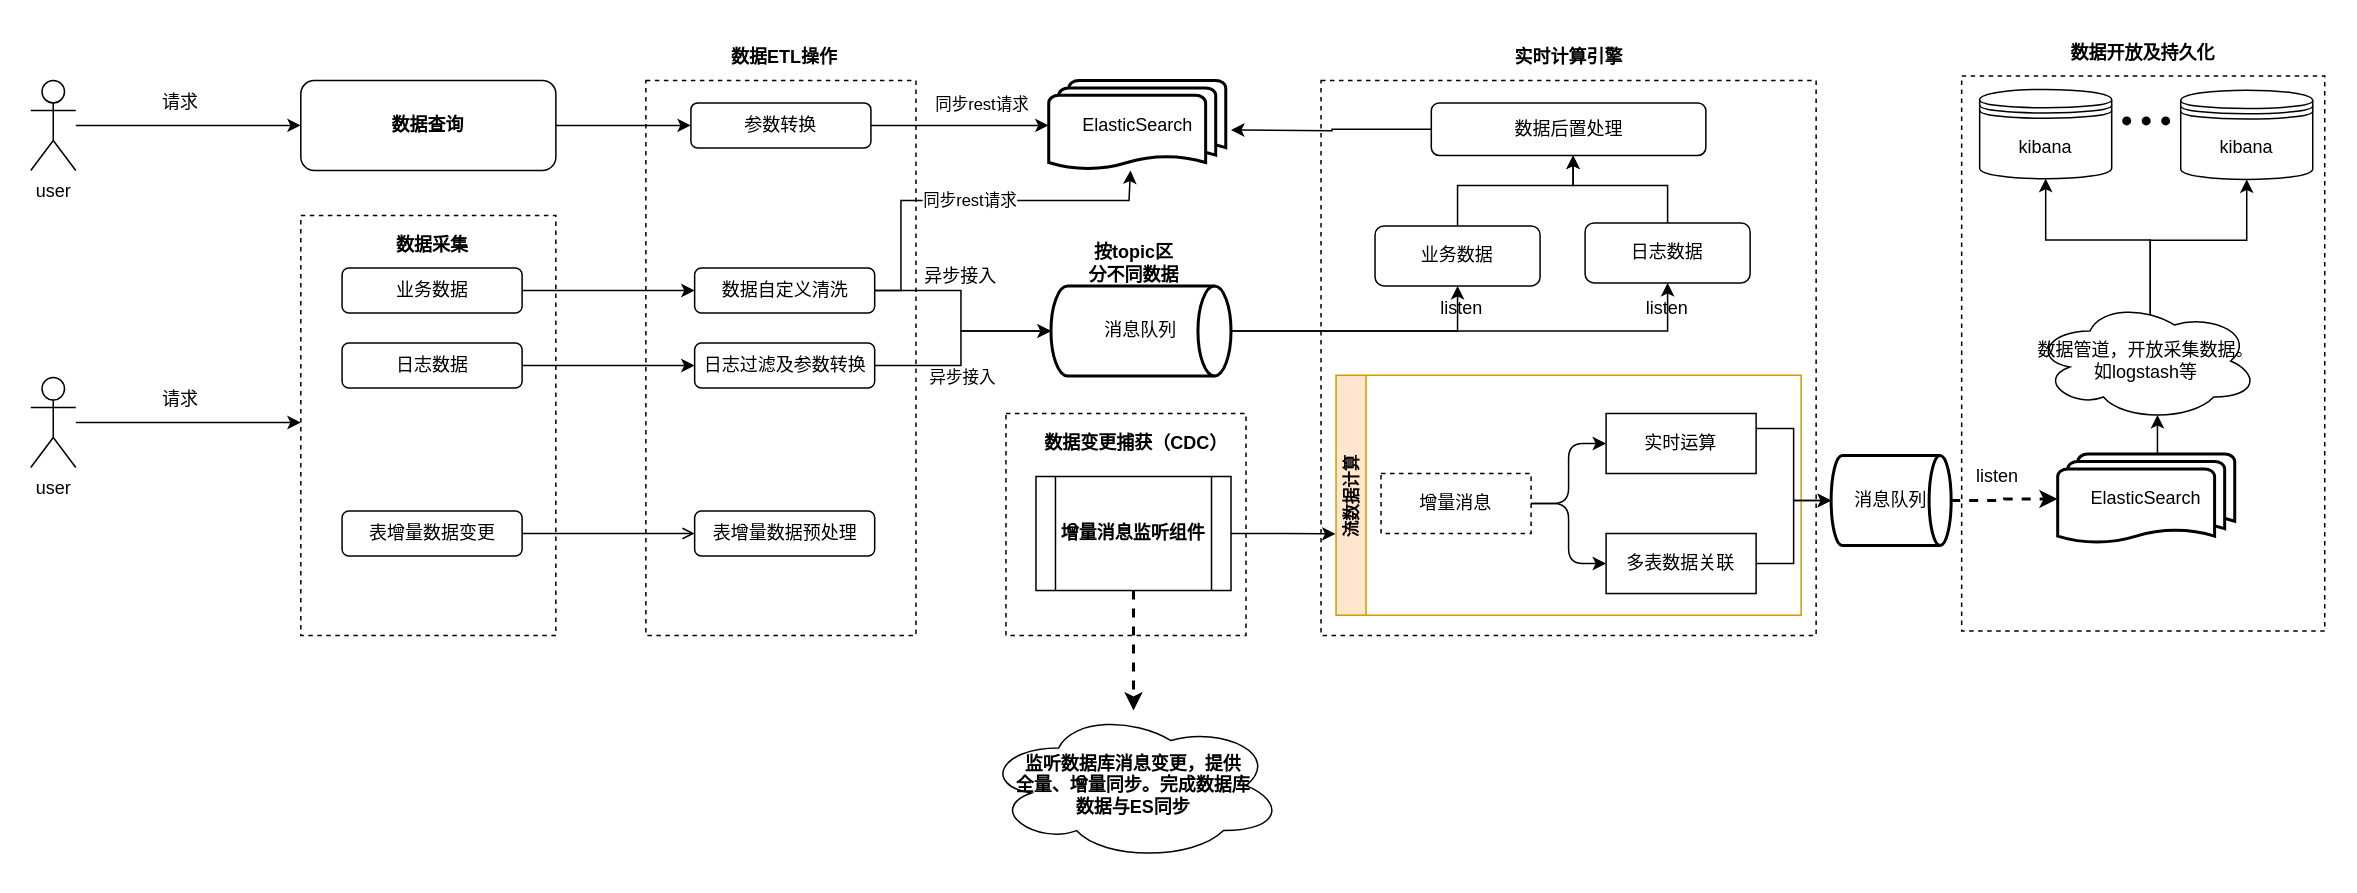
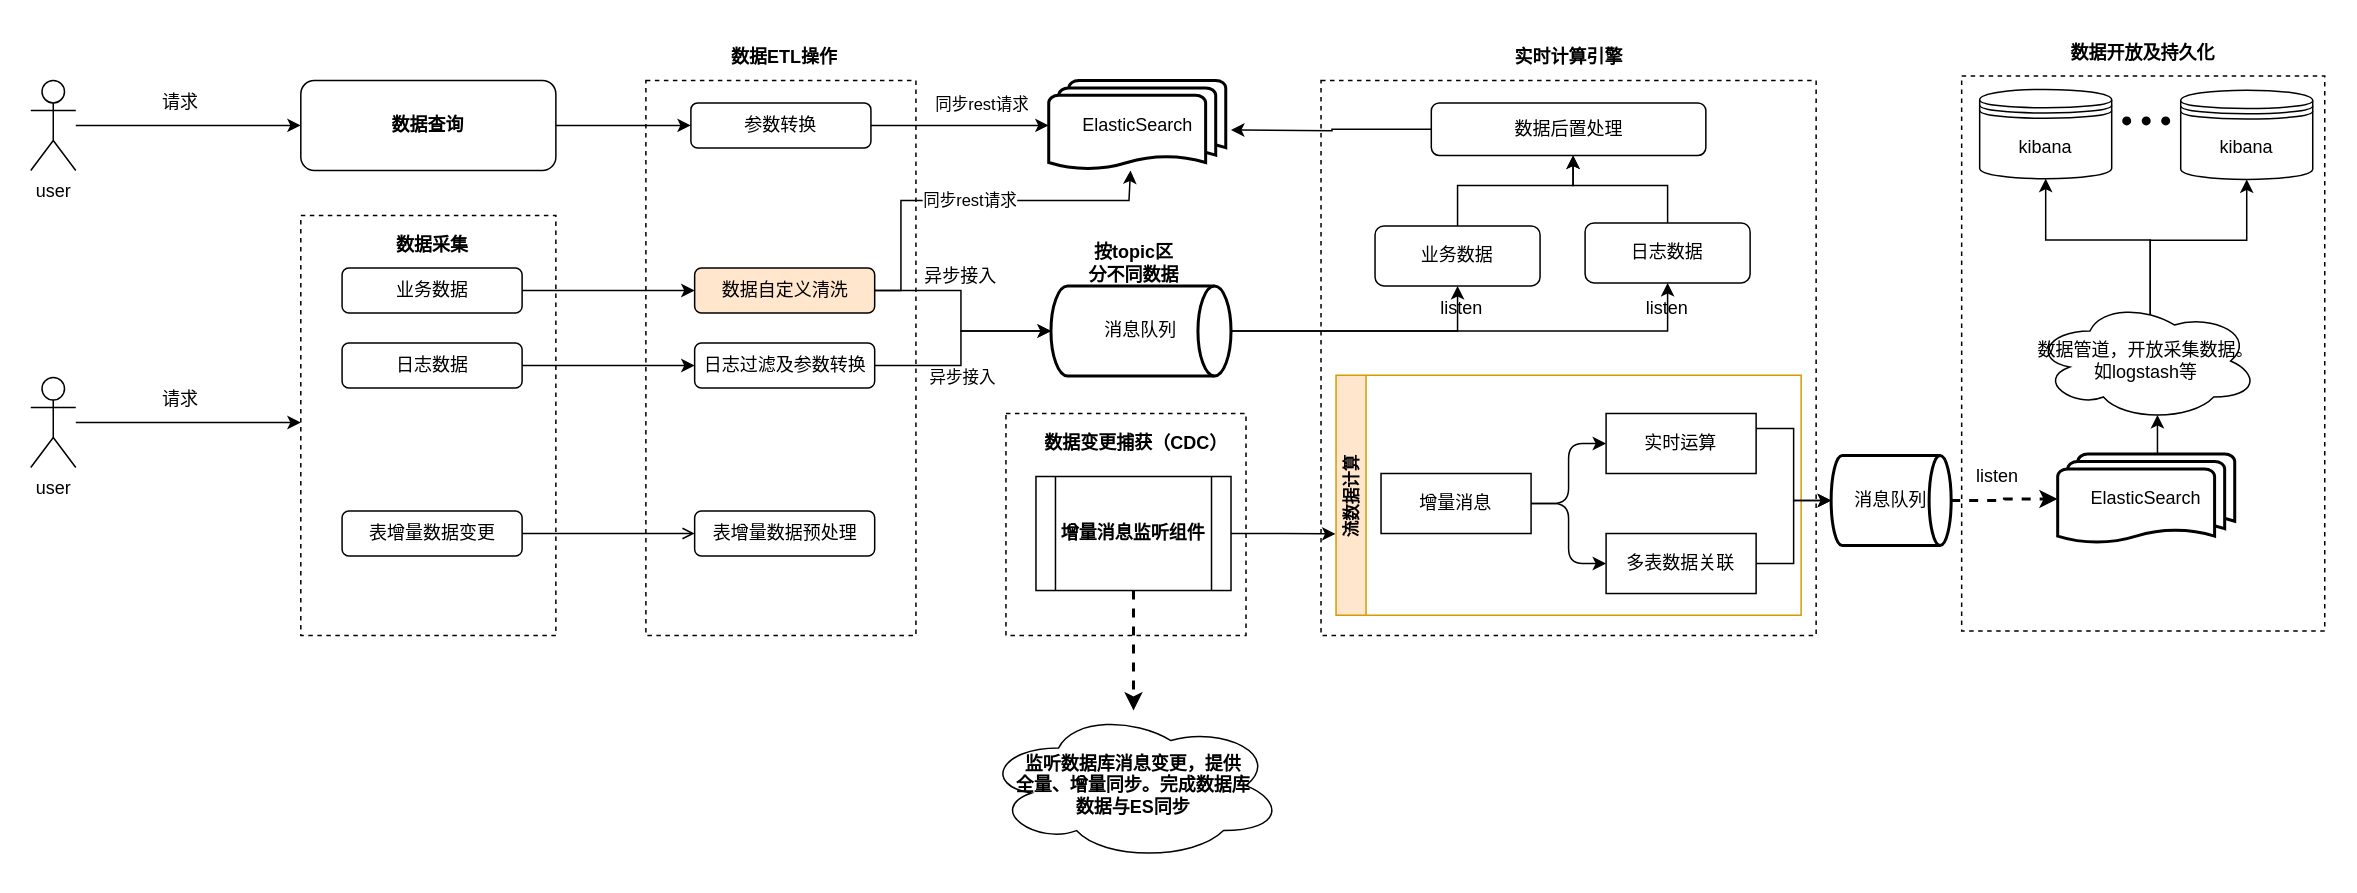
node "数据自定义清洗": fillcolor #ffffff -> #ffe6cc
node "增量消息": style dashed -> solid
